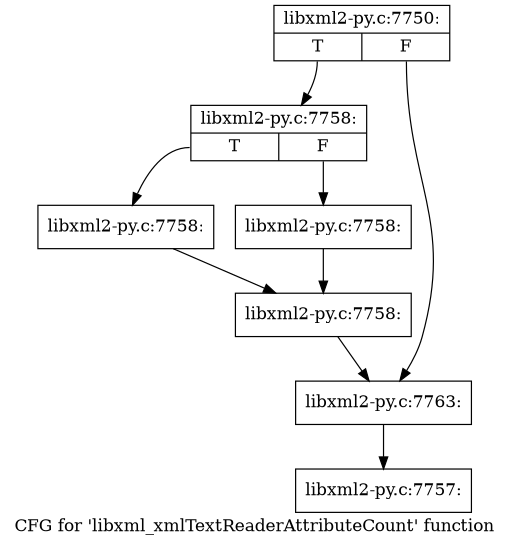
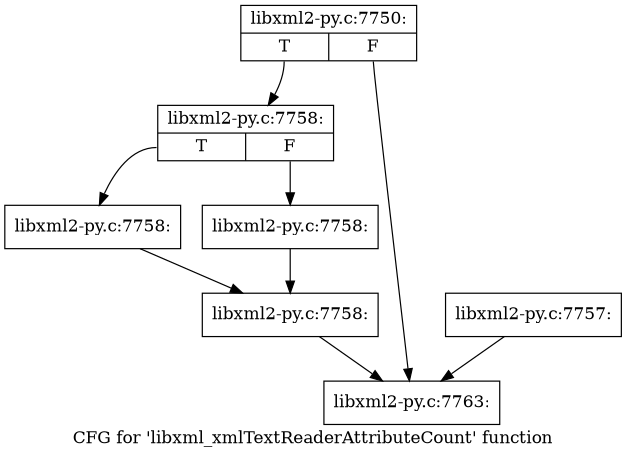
edge "libxml2-py.c:7763:" -> "libxml2-py.c:7757:": reversed
